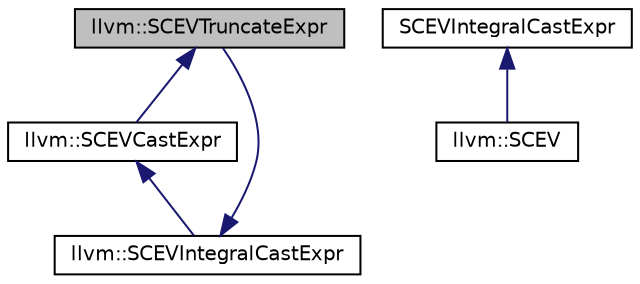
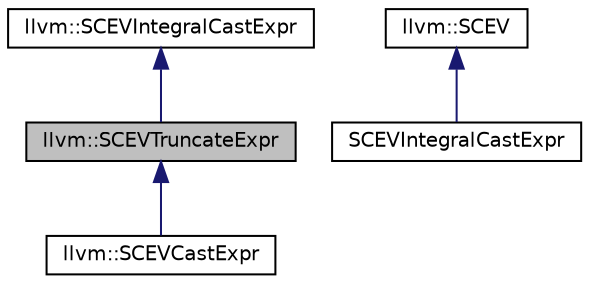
edge "llvm::SCEV" -> "SCEVIntegralCastExpr": reversed
edge "llvm::SCEVIntegralCastExpr" -> "llvm::SCEVCastExpr": removed
